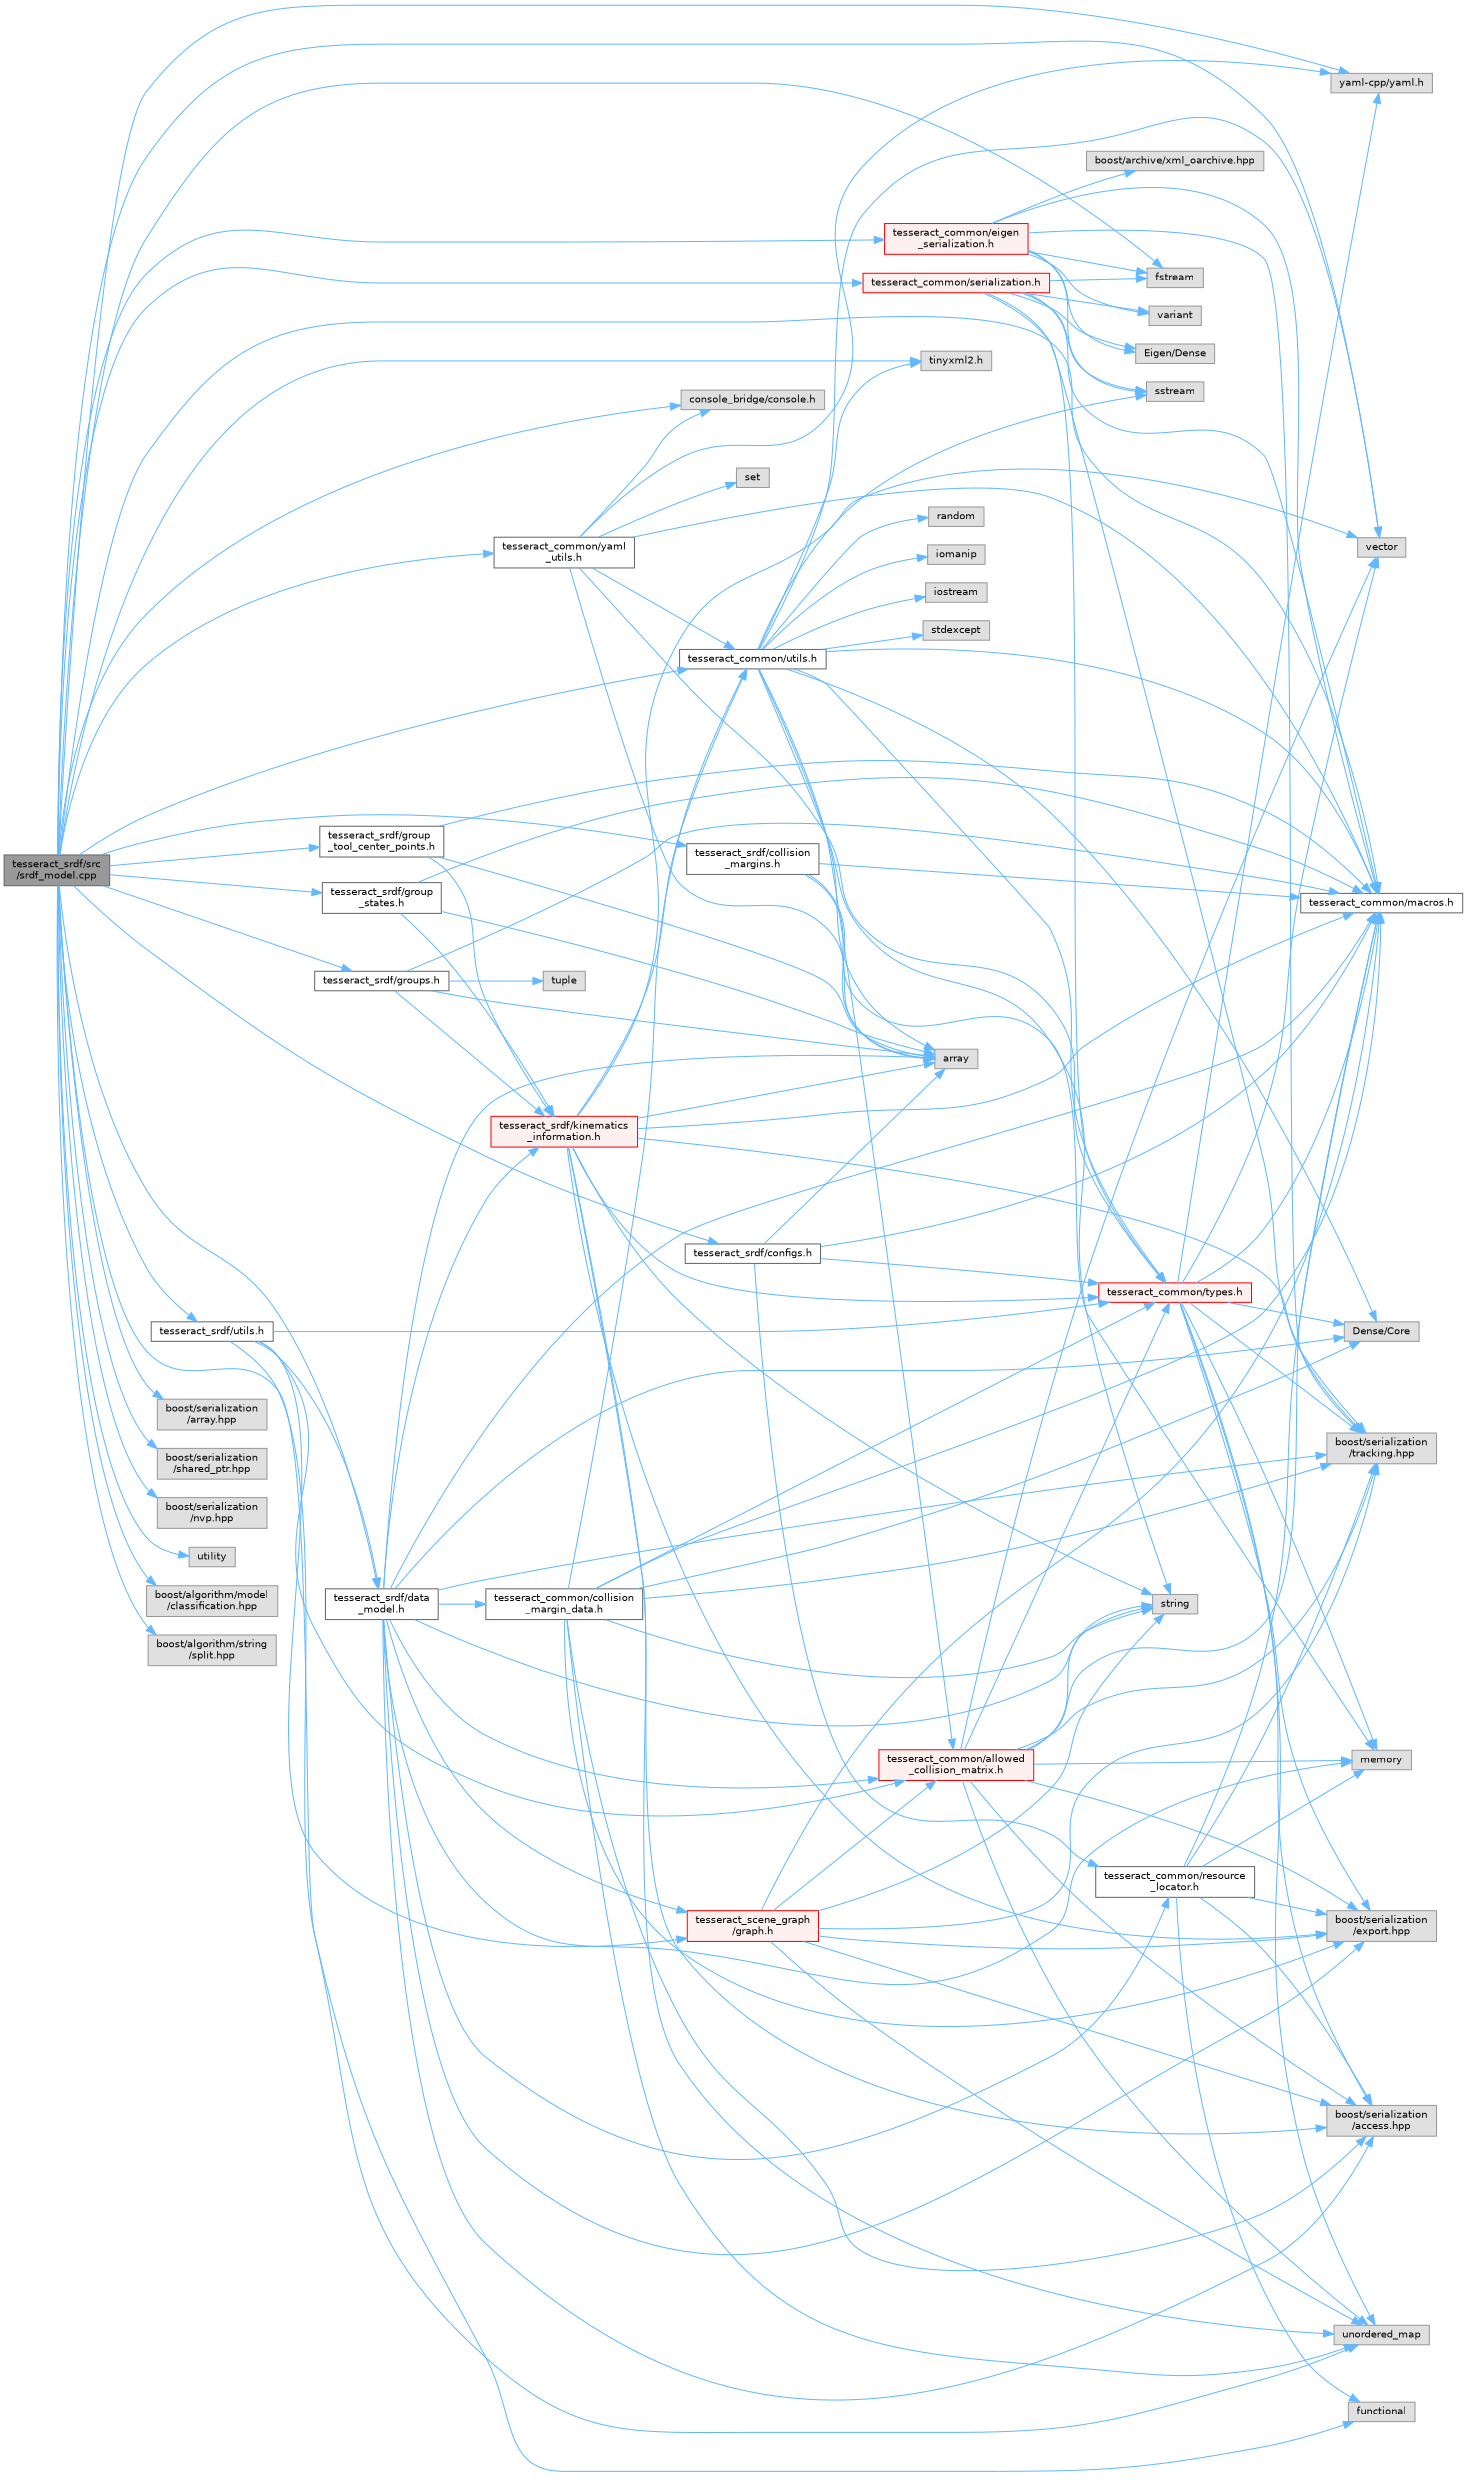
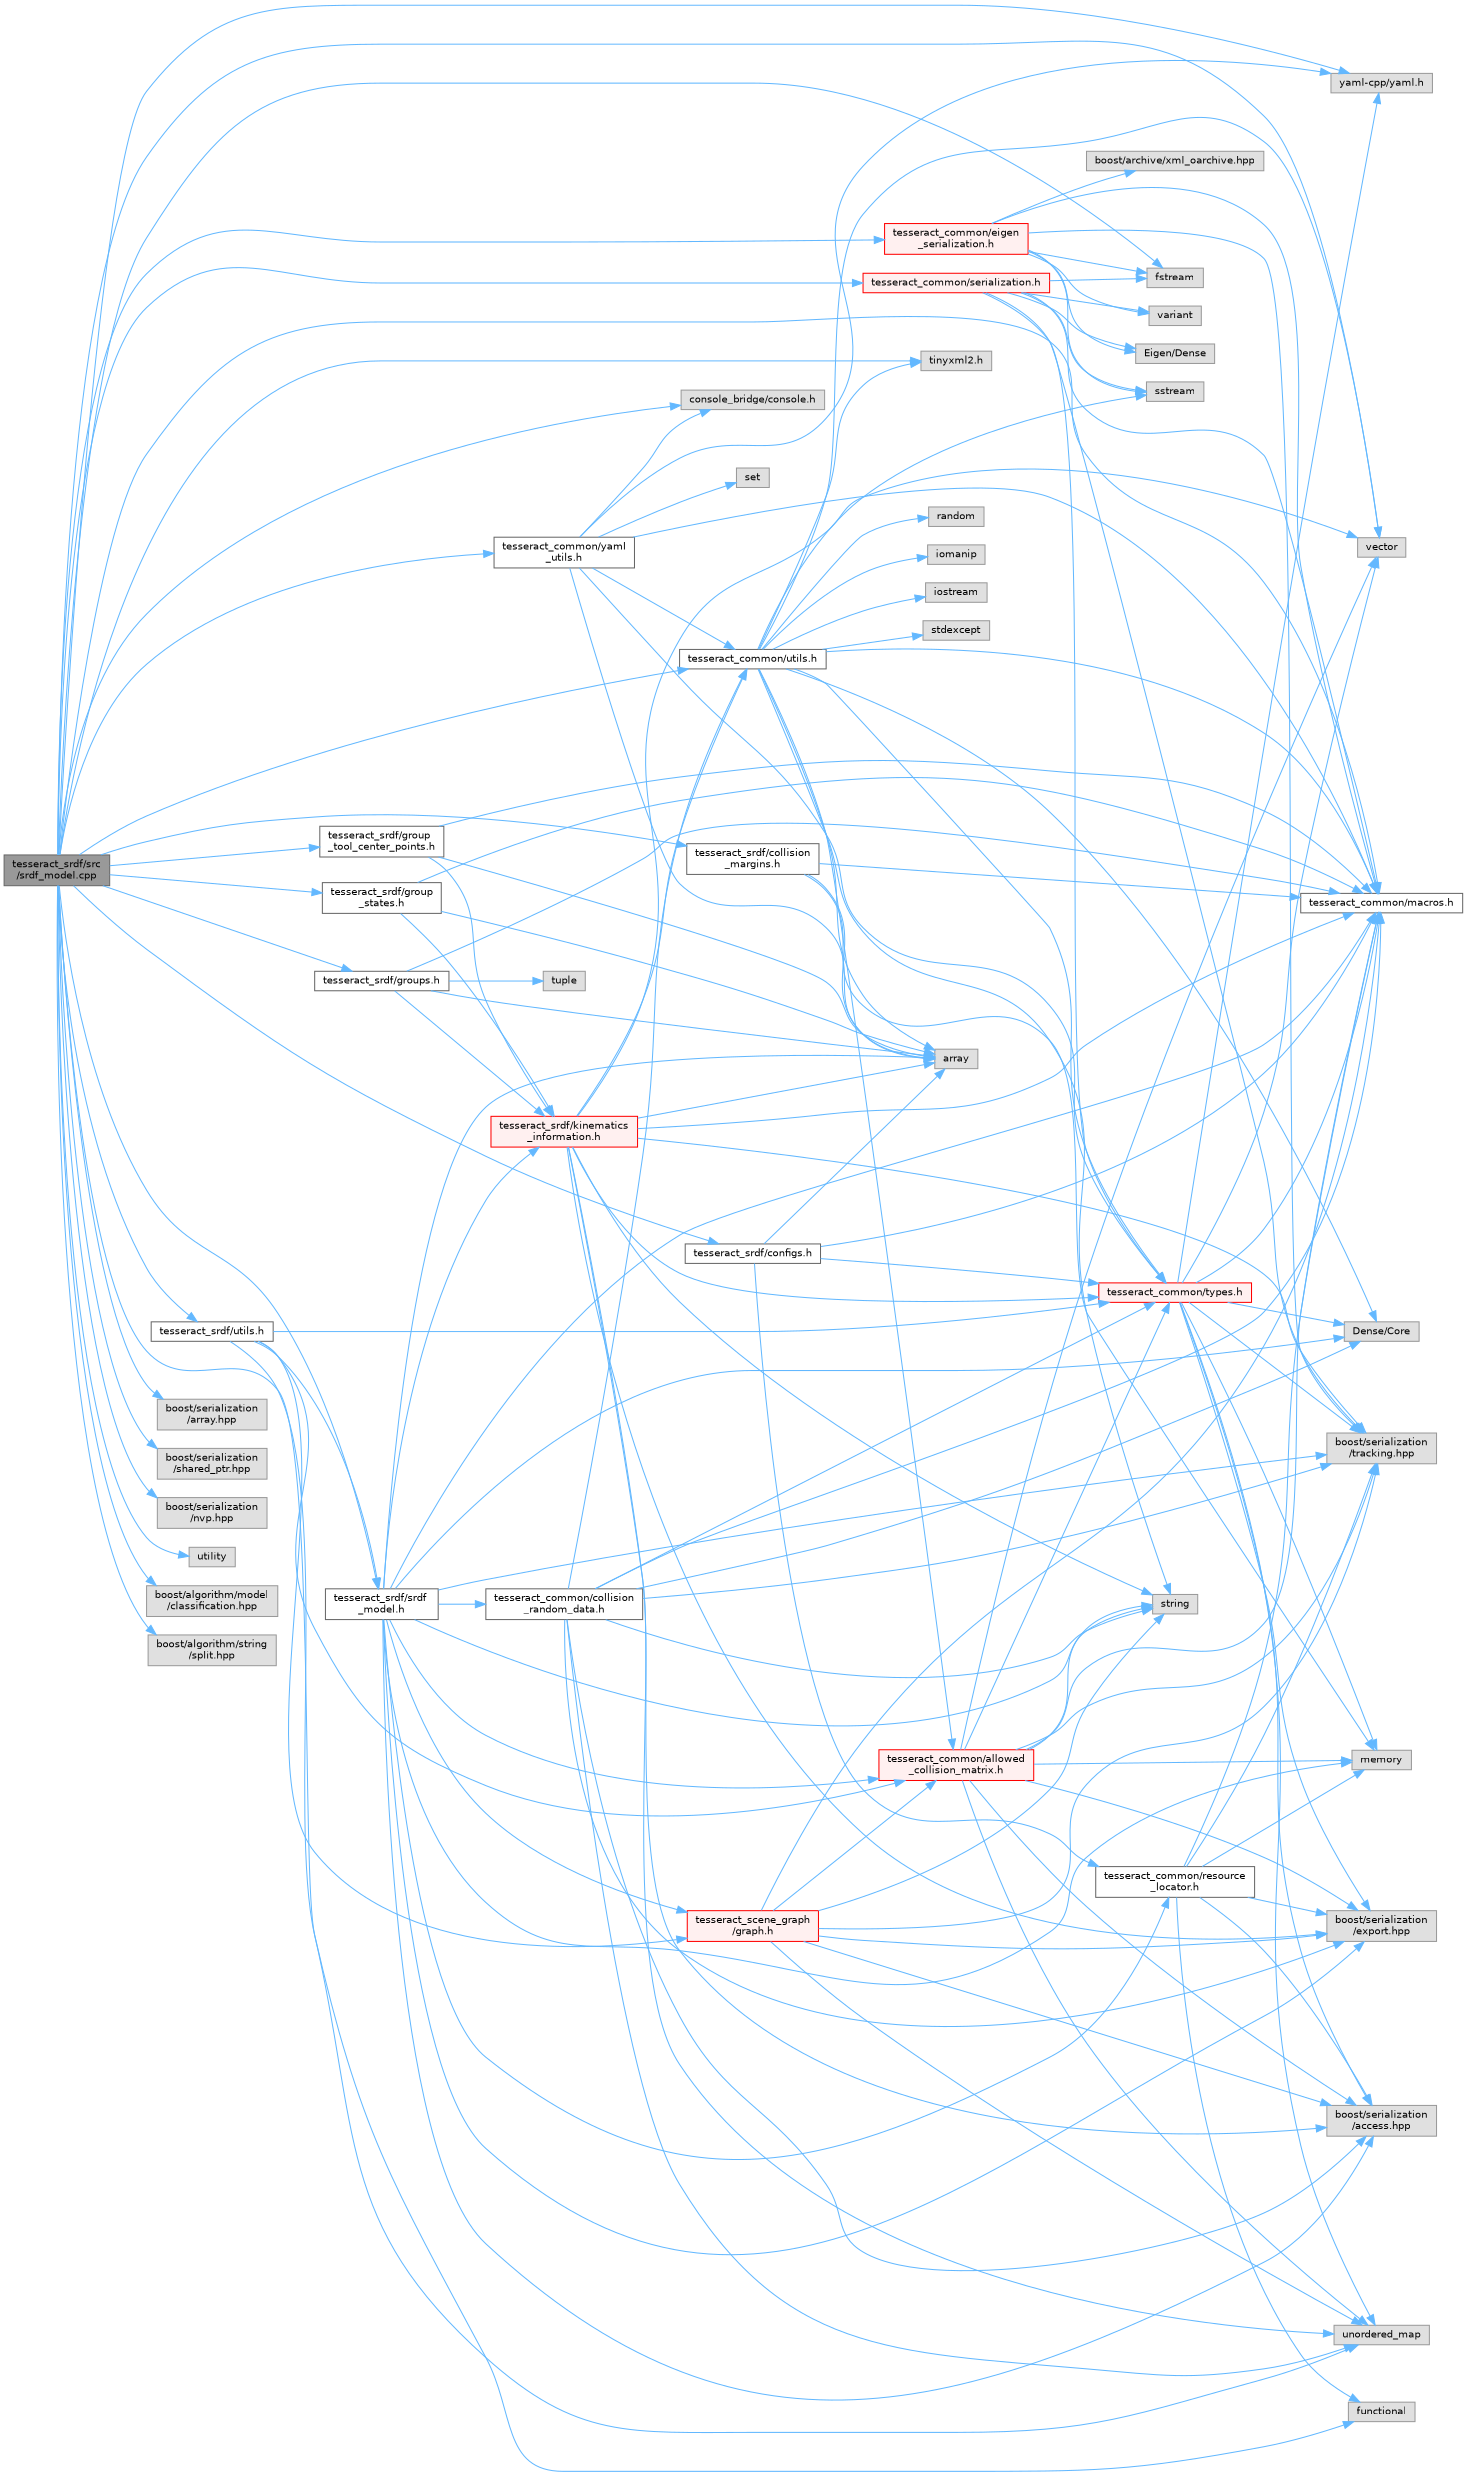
node "tesseract_srdf/data _model.h": label "tesseract_srdf/data _model.h" -> "tesseract_srdf/srdf _model.h"
node "tesseract_common/collision _margin_data.h": label "tesseract_common/collision _margin_data.h" -> "tesseract_common/collision _random_data.h"
